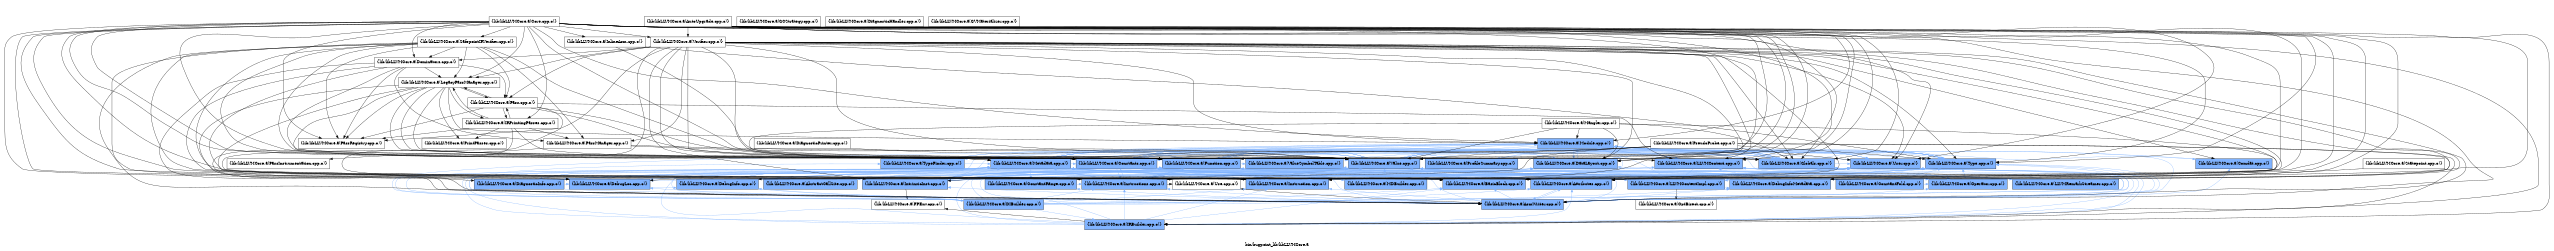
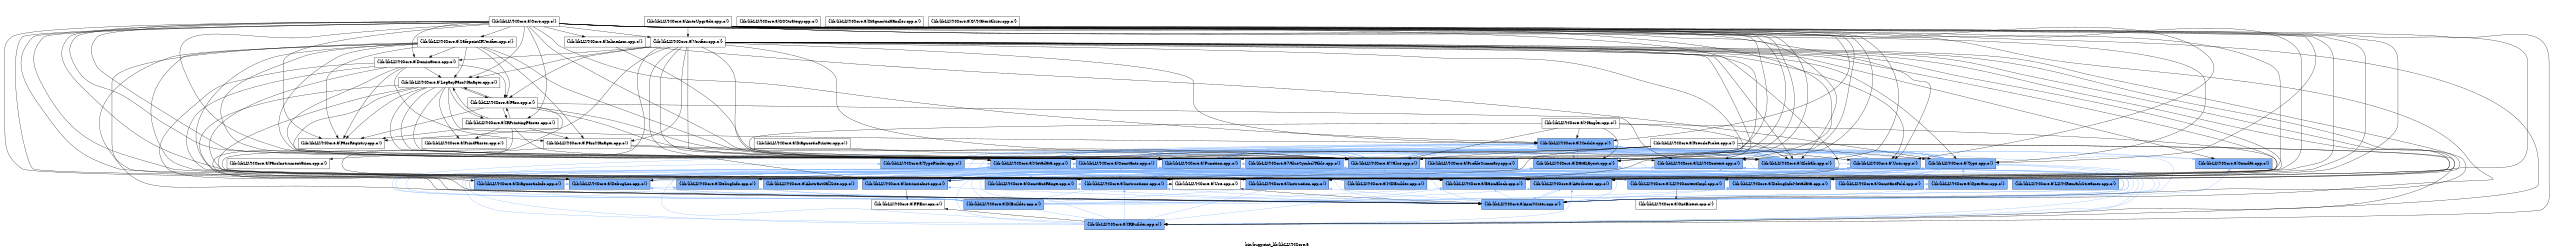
edge "{lib/libLLVMCore.a(Verifier.cpp.o)}" -> "{lib/libLLVMCore.a(DataLayout.cpp.o)}": now "{lib/libLLVMCore.a(Verifier.cpp.o)}" -> "{lib/libLLVMCore.a(LLVMContextImpl.cpp.o)}"
node "{lib/libLLVMCore.a(Statepoint.cpp.o)}": removed
